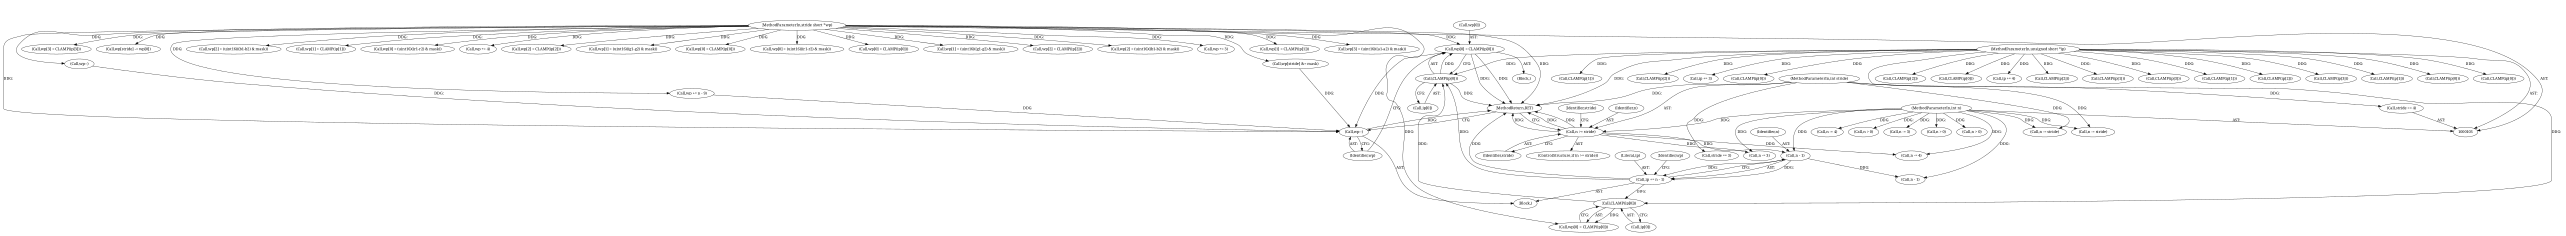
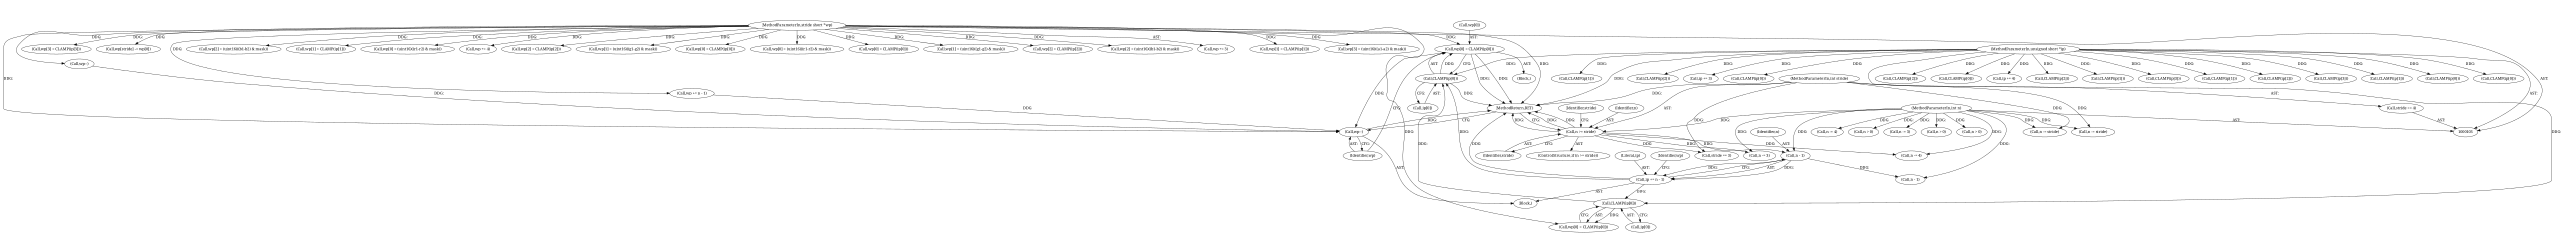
edge "(MethodParameterIn,stride short *wp)" -> "(Call,wp += 3)": label "DDG: " -> "AST: "
node "(Call,wp[stride] &= mask)": removed
node "(Call,wp += n - 9)": label "(Call,wp += n - 9)" -> "(Call,wp += n - 1)"
edge "(MethodParameterIn,int stride)" -> "(Call,stride == 4)": label "DDG: " -> "AST: "
edge "(Call,n >= stride)" -> "(Call,stride == 3)": added, label "DDG:"
